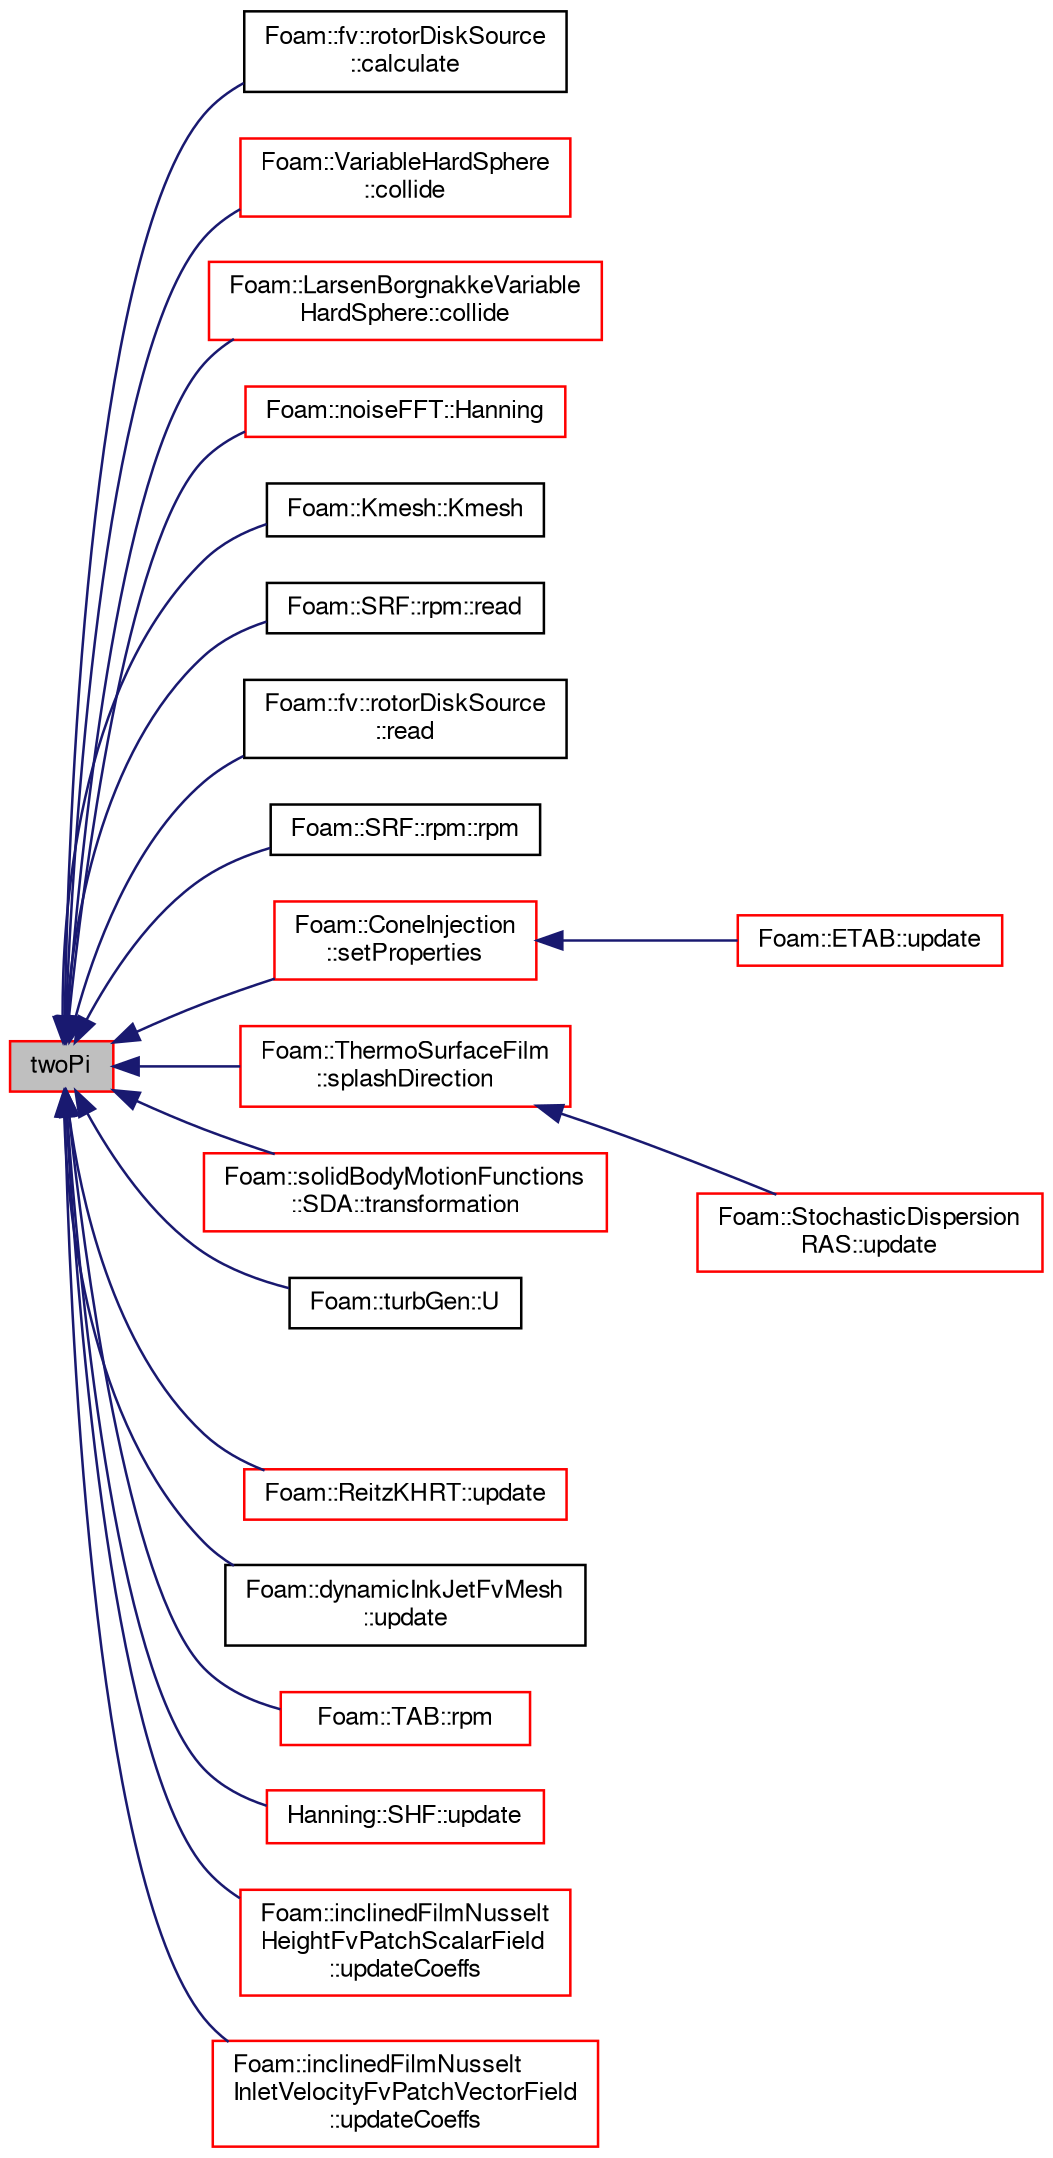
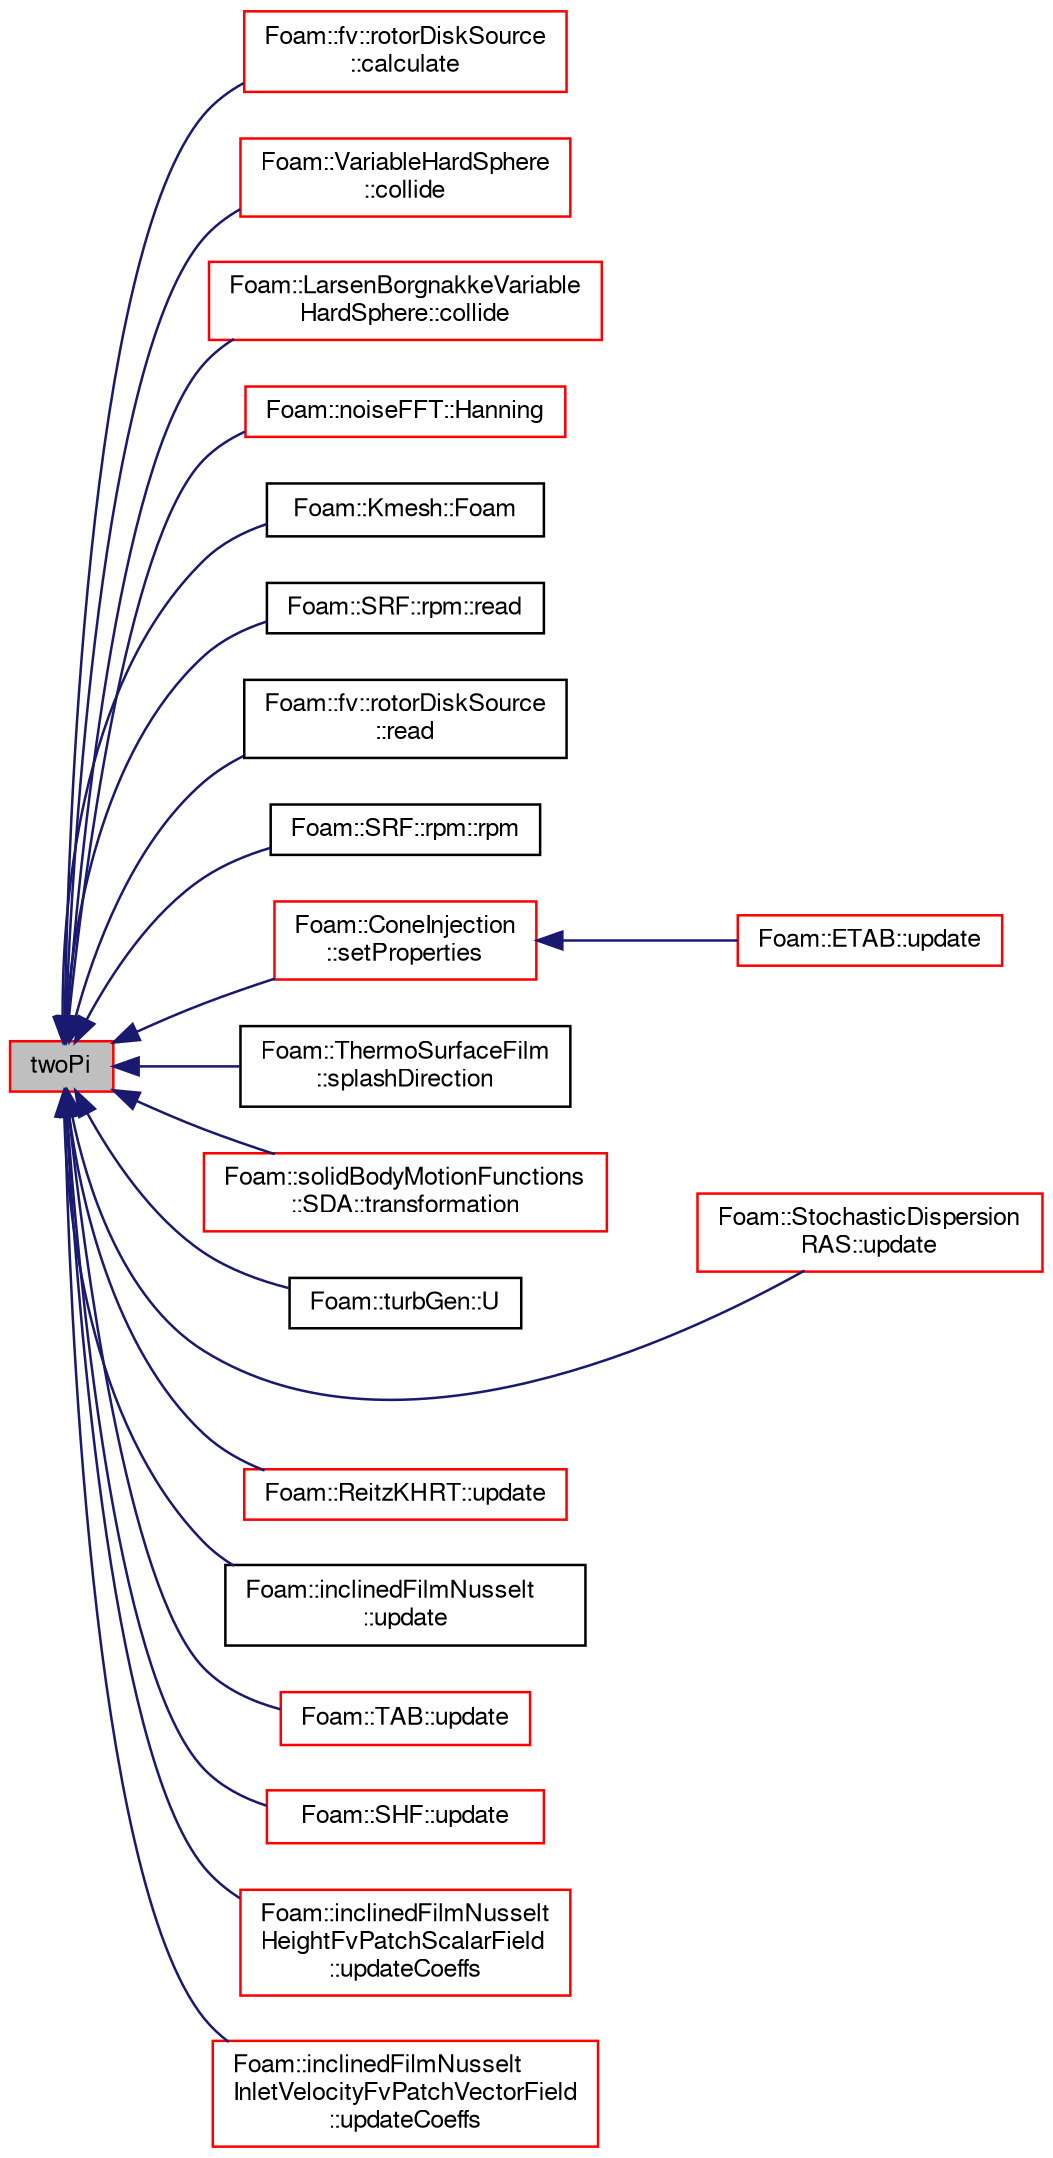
node "Foam::fv::rotorDiskSource ::calculate": color black -> red
node "Foam::Kmesh::Kmesh": label "Foam::Kmesh::Kmesh" -> "Foam::Kmesh::Foam"
node "Foam::ThermoSurfaceFilm ::splashDirection": color red -> black
edge "Foam::StochasticDispersion RAS::update" -> "Foam::ThermoSurfaceFilm ::splashDirection": now "Foam::StochasticDispersion RAS::update" -> "twoPi"
node "Foam::dynamicInkJetFvMesh ::update": label "Foam::dynamicInkJetFvMesh ::update" -> "Foam::inclinedFilmNusselt ::update"
node "Foam::TAB::rpm": label "Foam::TAB::rpm" -> "Foam::TAB::update"
node "Hanning::SHF::update": label "Hanning::SHF::update" -> "Foam::SHF::update"
